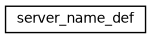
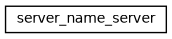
node "server_name_def": label "server_name_def" -> "server_name_server"
